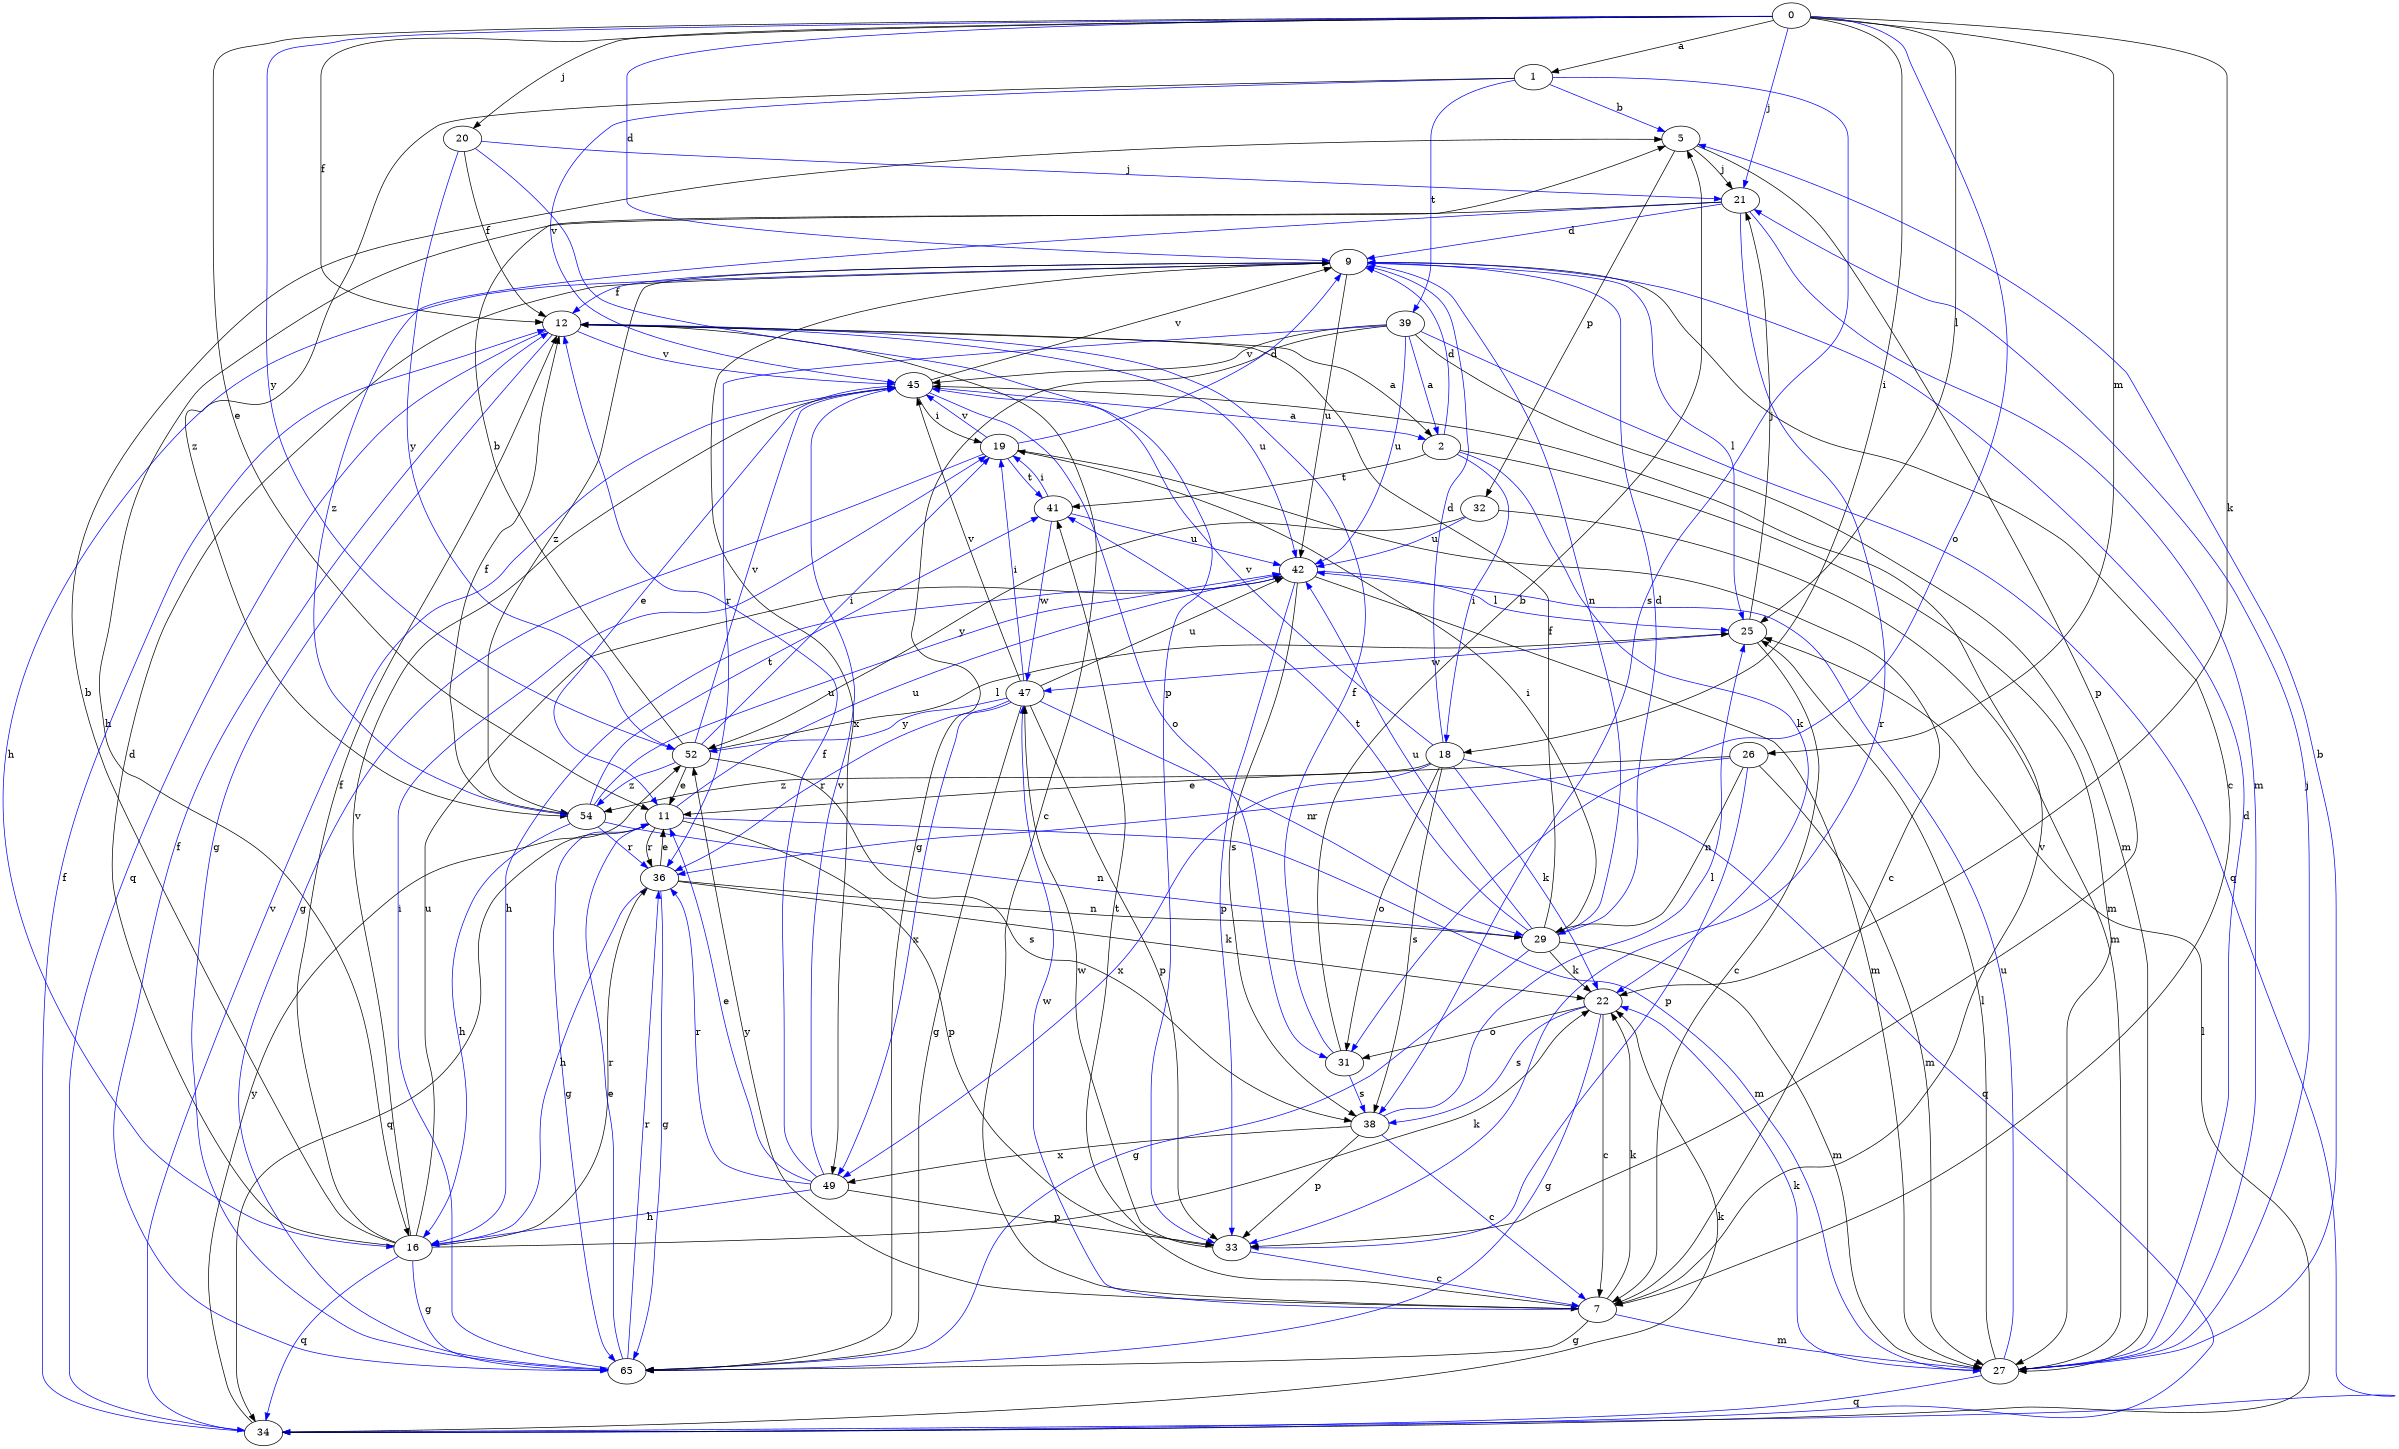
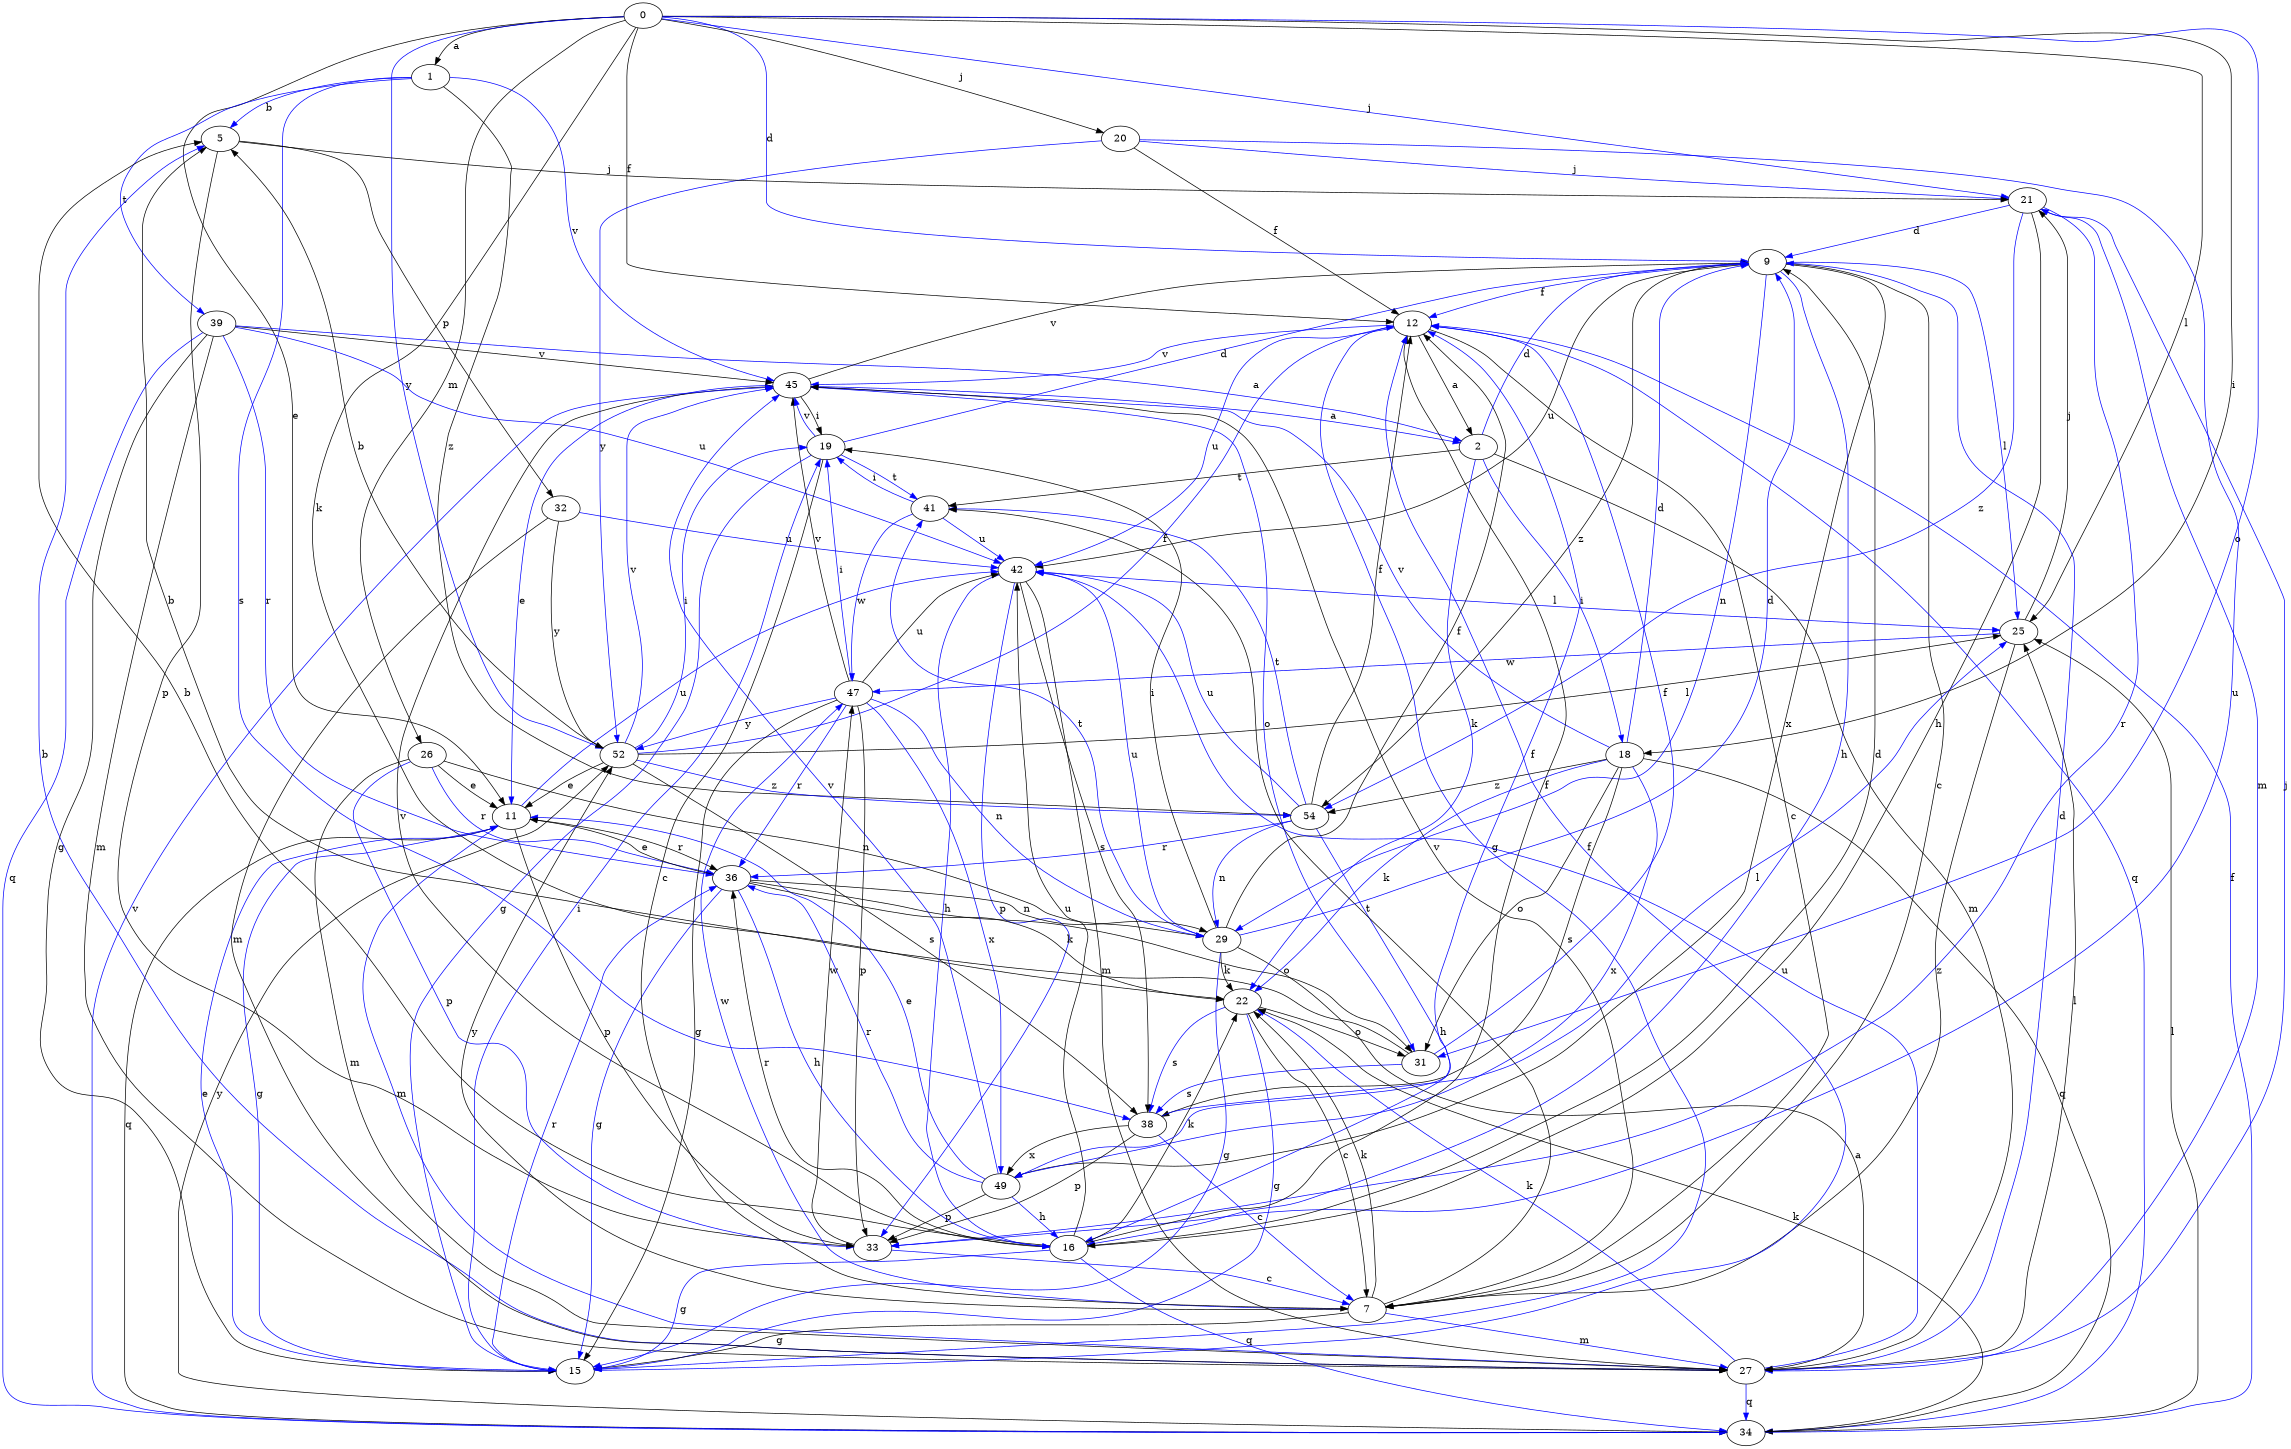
edge "52" -> "12": added, label "f"
edge "20" -> "33": label "p" -> "u"
edge "36" -> "31": added, label "o"
edge "25" -> "7": label "c" -> "z"
edge "29" -> "27": label "m" -> "a"
node "65": label "65" -> "15"
edge "18" -> "34": color blue -> black
